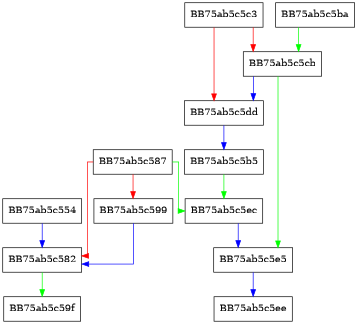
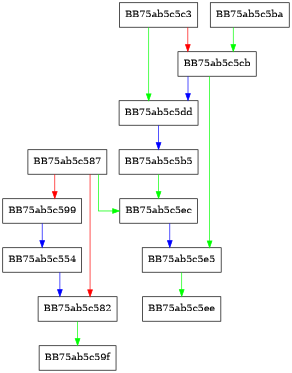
edge "BB75ab5c5c3" -> "BB75ab5c5dd": color red -> green
edge "BB75ab5c599" -> "BB75ab5c582": now "BB75ab5c599" -> "BB75ab5c554"
edge "BB75ab5c5e5" -> "BB75ab5c5ee": color blue -> green
